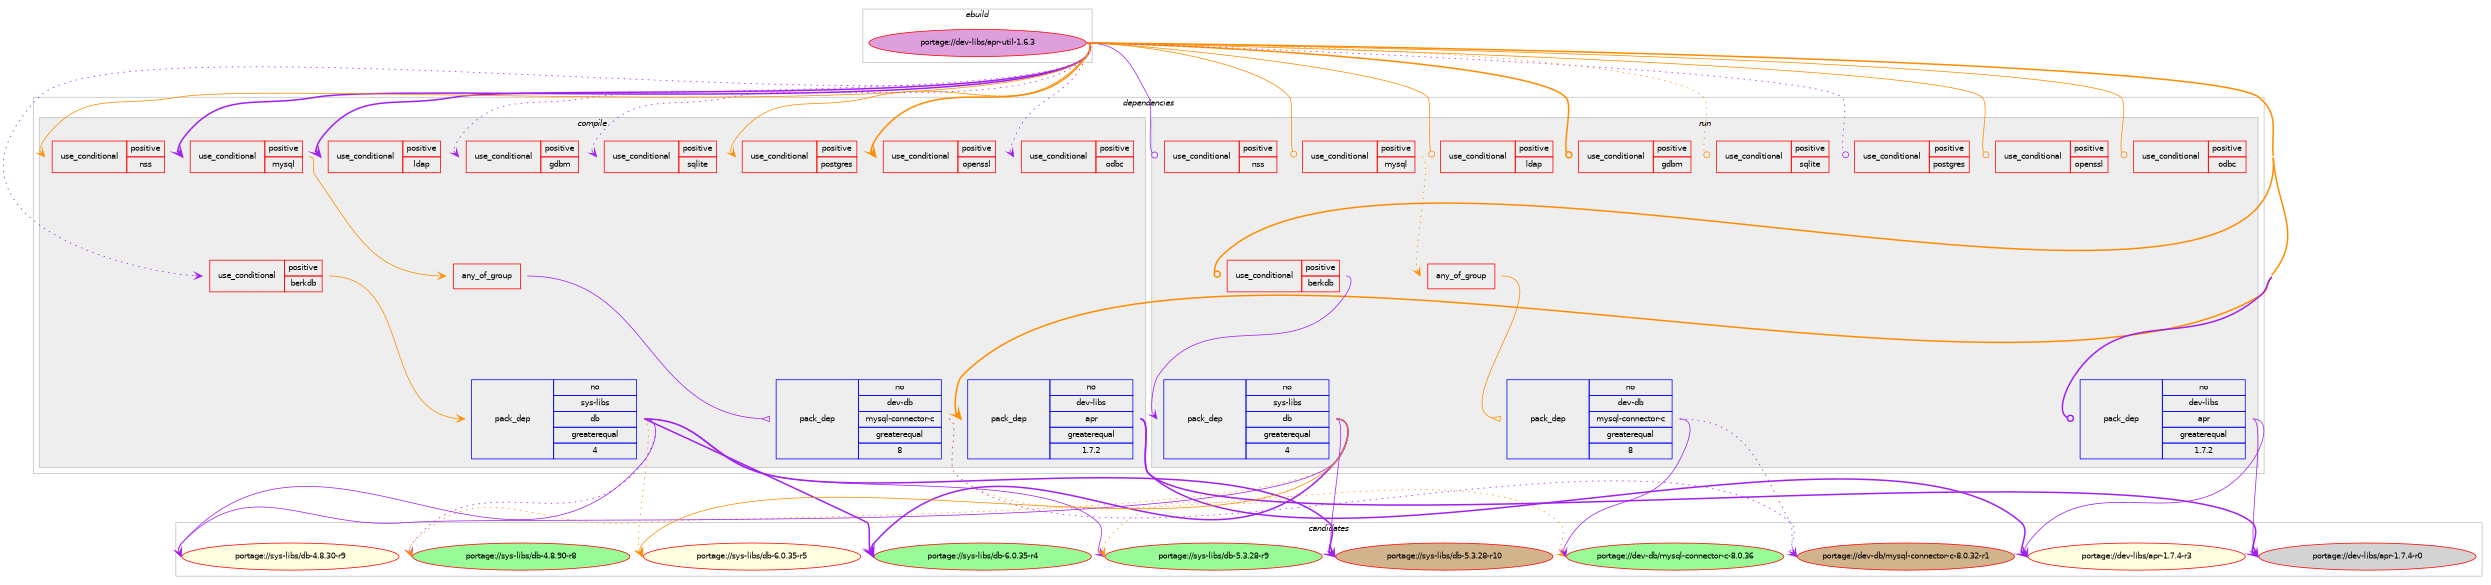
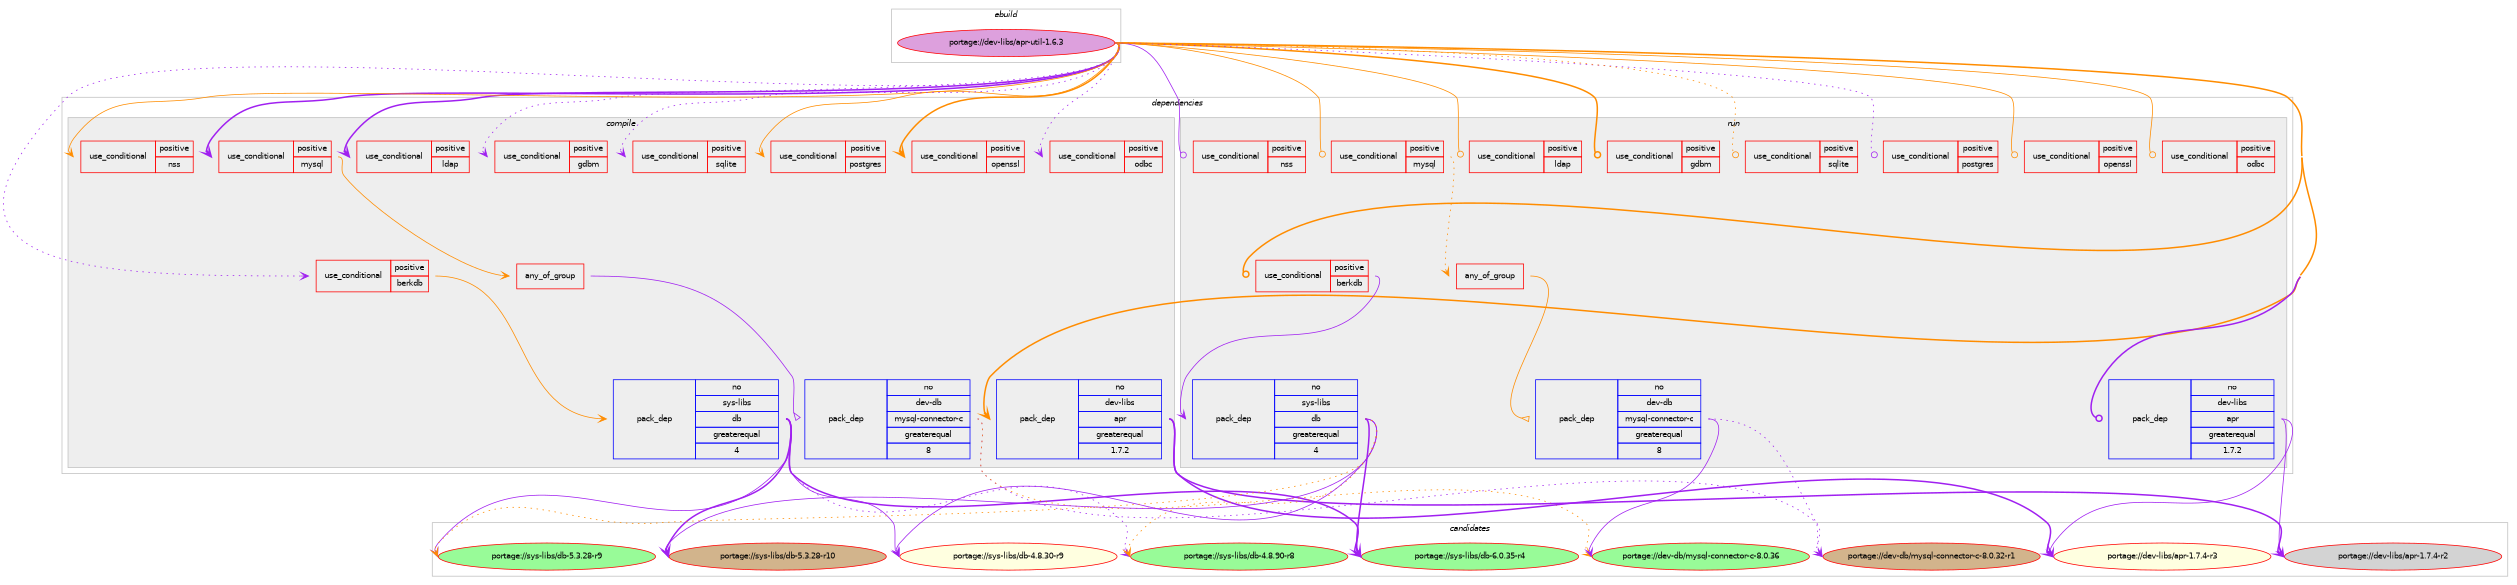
node "portage://sys-libs/db-6.0.35-r5": removed
node "portage://dev-libs/apr-1.7.4-r0": label "portage://dev-libs/apr-1.7.4-r0" -> "portage://dev-libs/apr-1.7.4-r2"
